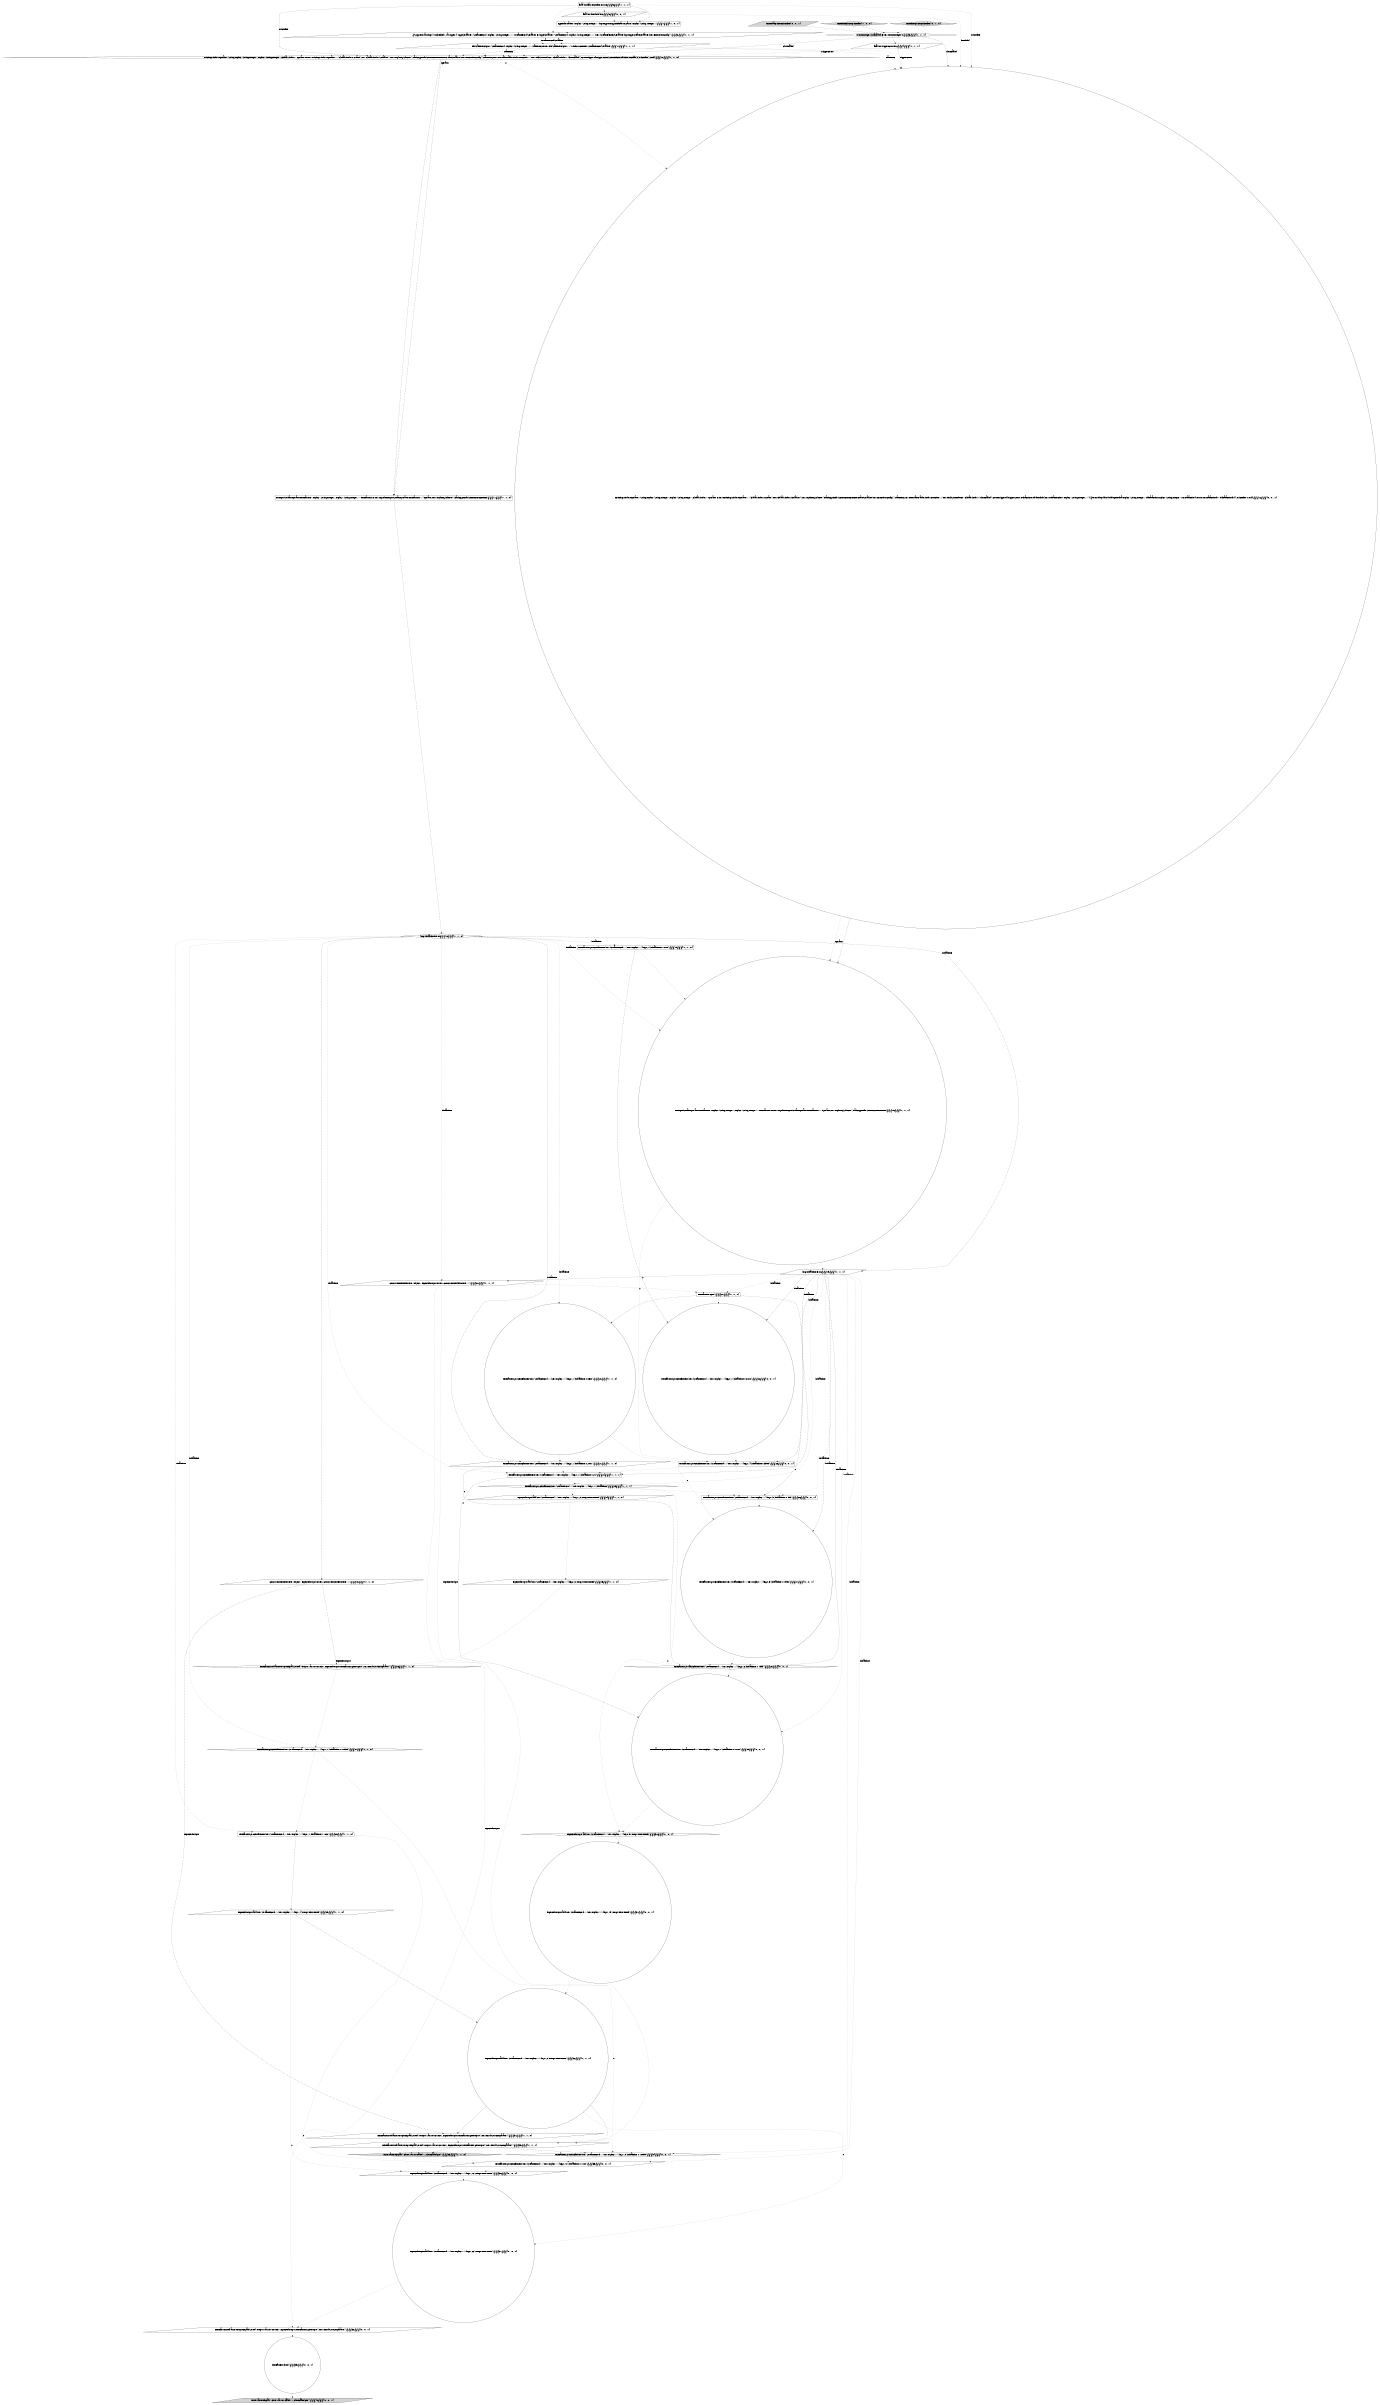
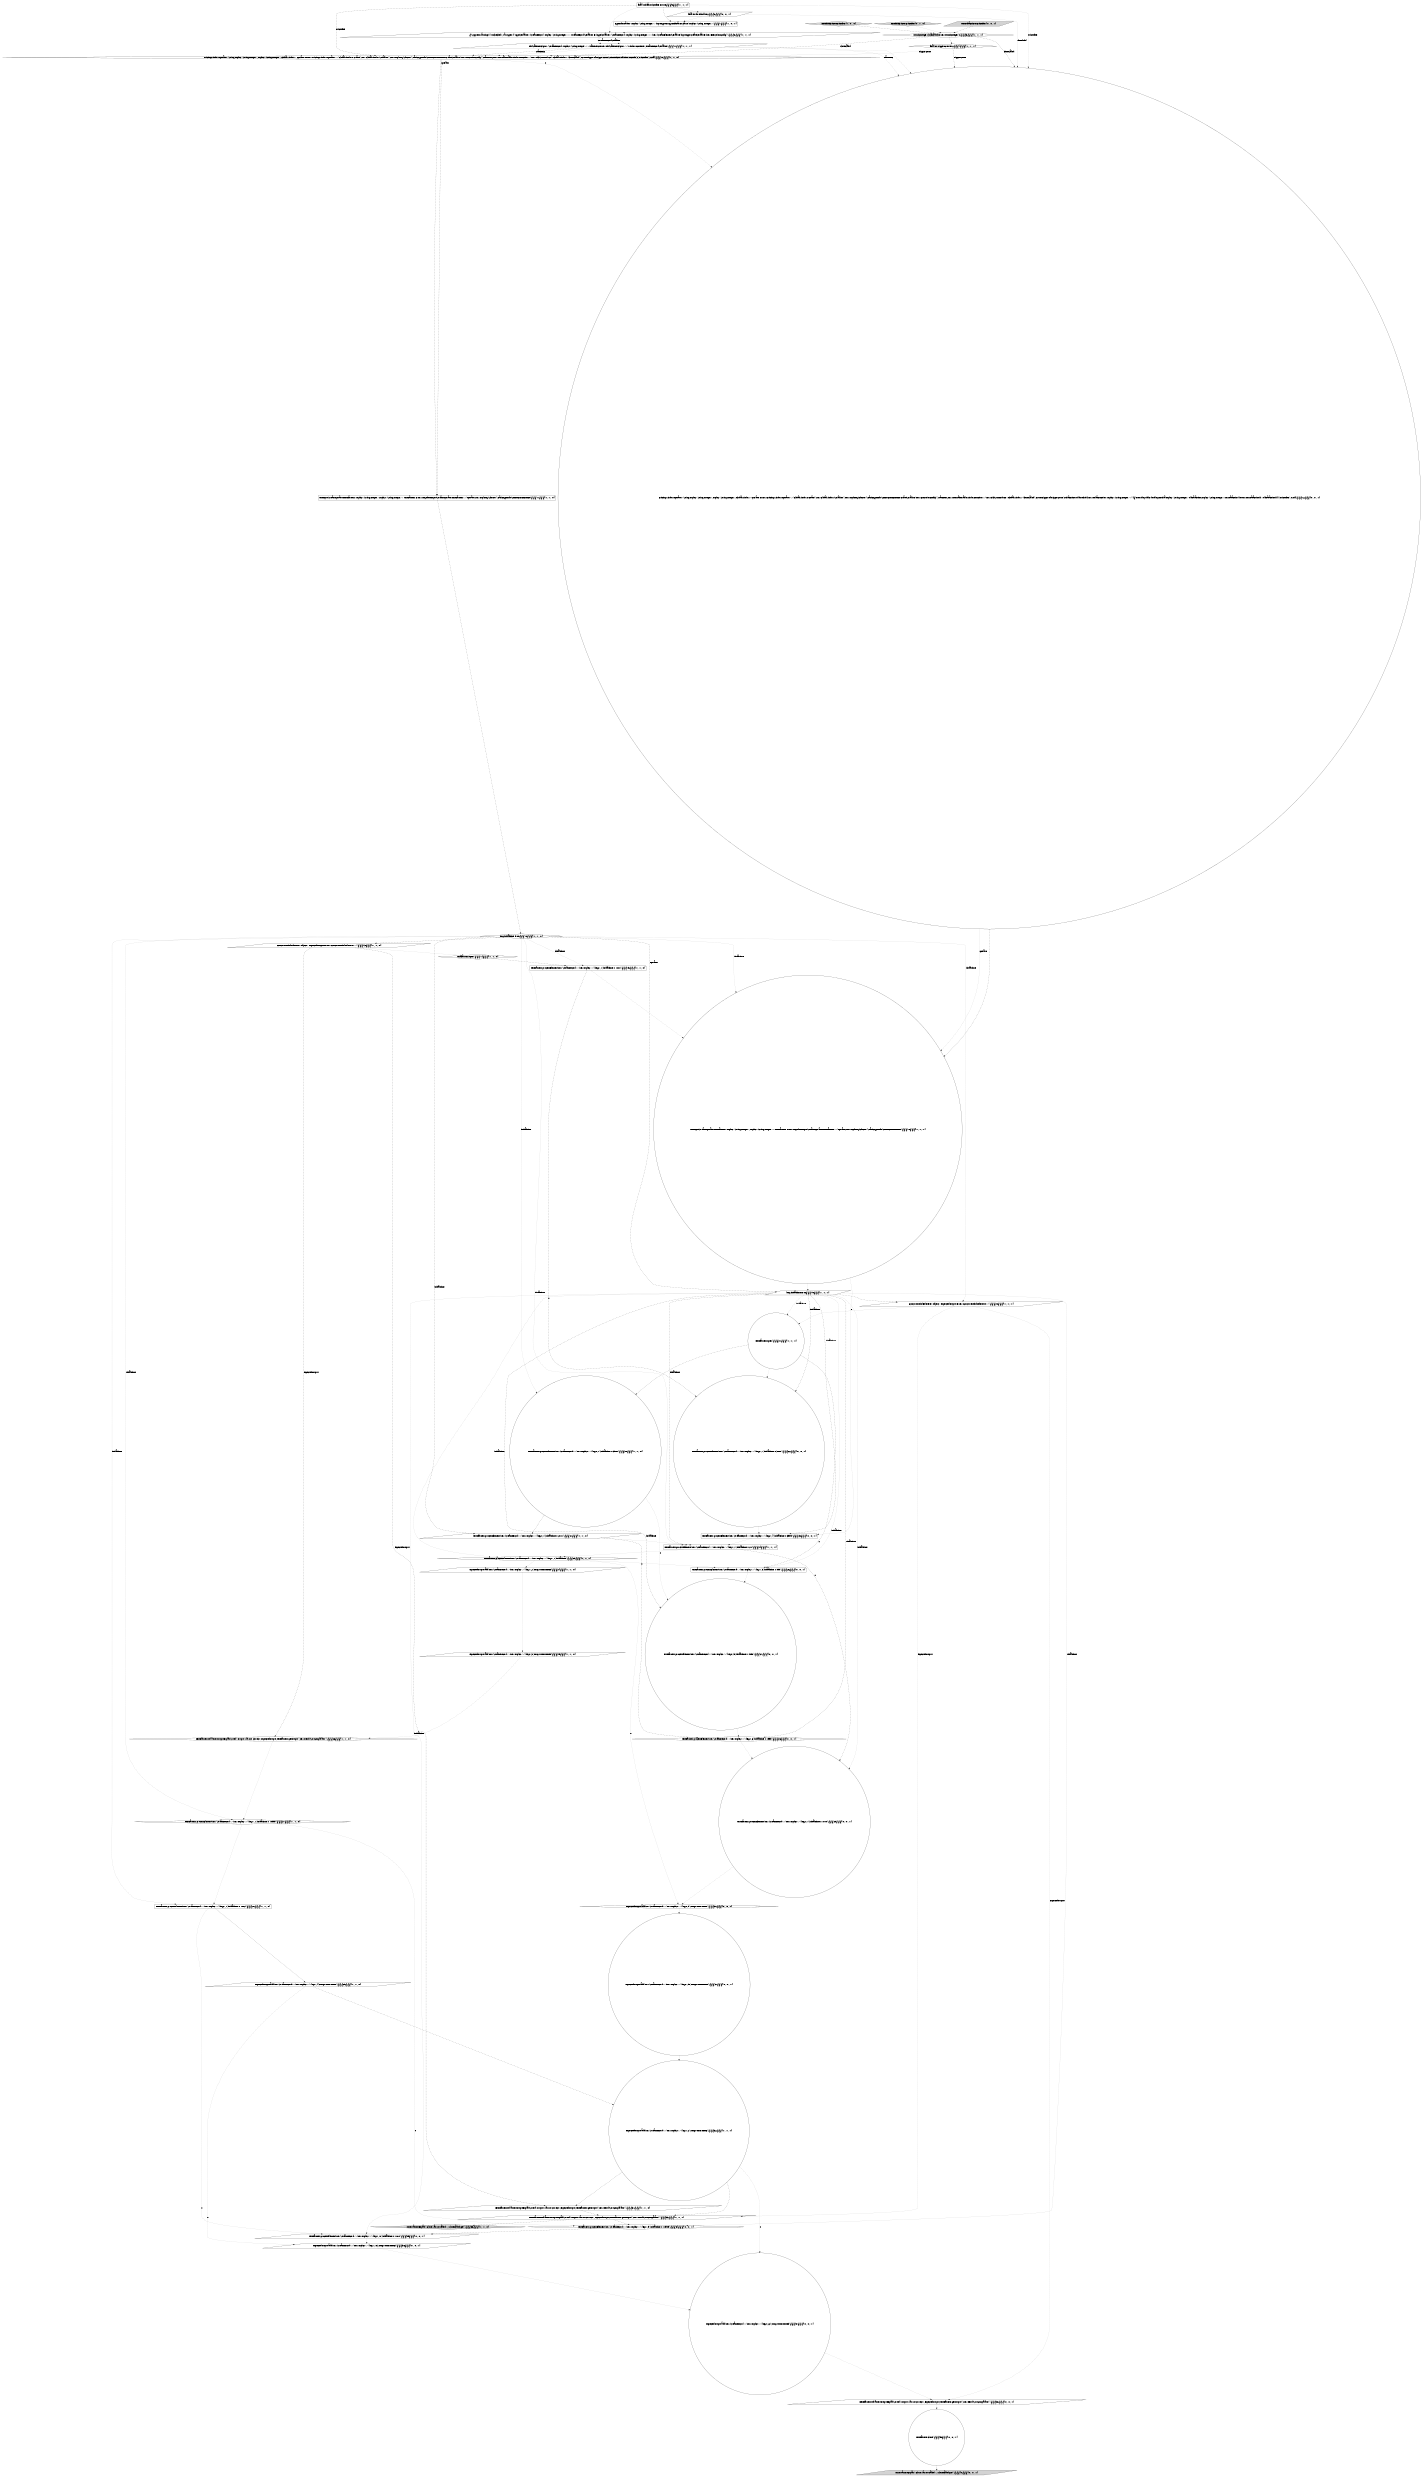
node "final int triggerCount = 2@@@4@@@['1', '1', '1']": shape parallelogram -> diamond
edge "long initialTime = 0L@@@12@@@['1', '1', '0']" -> "long initialTime = 0L@@@19@@@['1', '1', '1']": label "initialTime" -> "operator"
node "testHarness.open()@@@14@@@['1', '1', '0']": added
node "testHarness.open()@@@21@@@['1', '1', '1']": shape note -> circle
